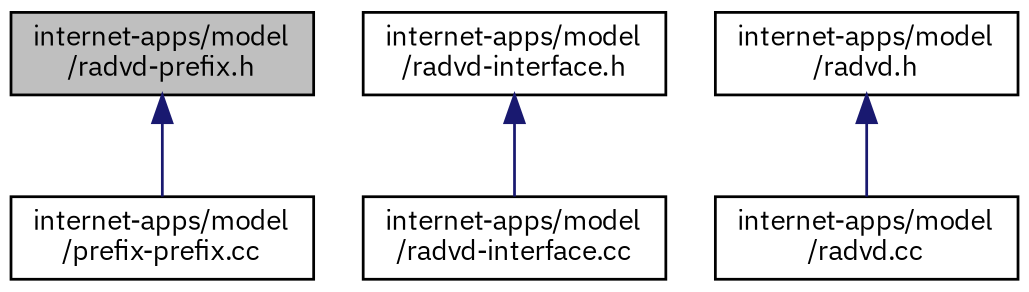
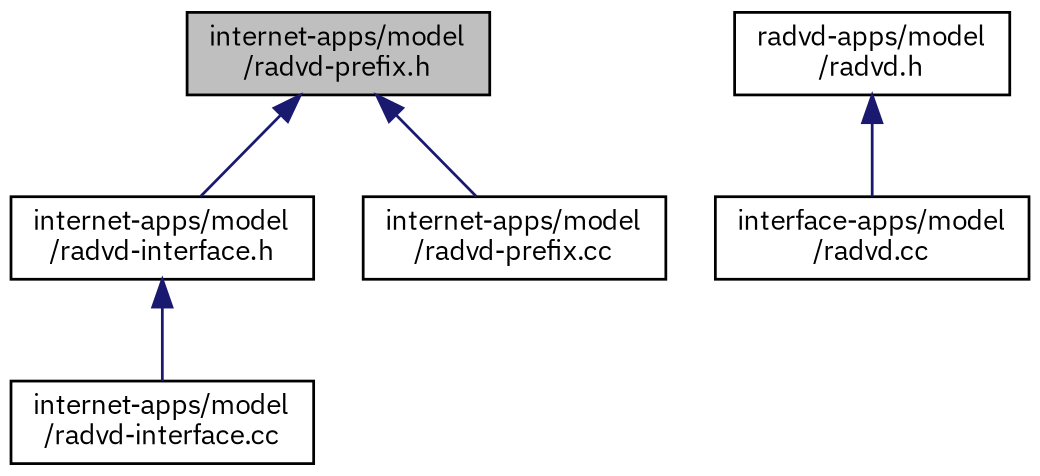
node "internet-apps/model /radvd.h": label "internet-apps/model /radvd.h" -> "radvd-apps/model /radvd.h"
edge "internet-apps/model /radvd-interface.h" -> "internet-apps/model /radvd-prefix.h": added
node "internet-apps/model /prefix-prefix.cc": label "internet-apps/model /prefix-prefix.cc" -> "internet-apps/model /radvd-prefix.cc"
node "internet-apps/model /radvd.cc": label "internet-apps/model /radvd.cc" -> "interface-apps/model /radvd.cc"
